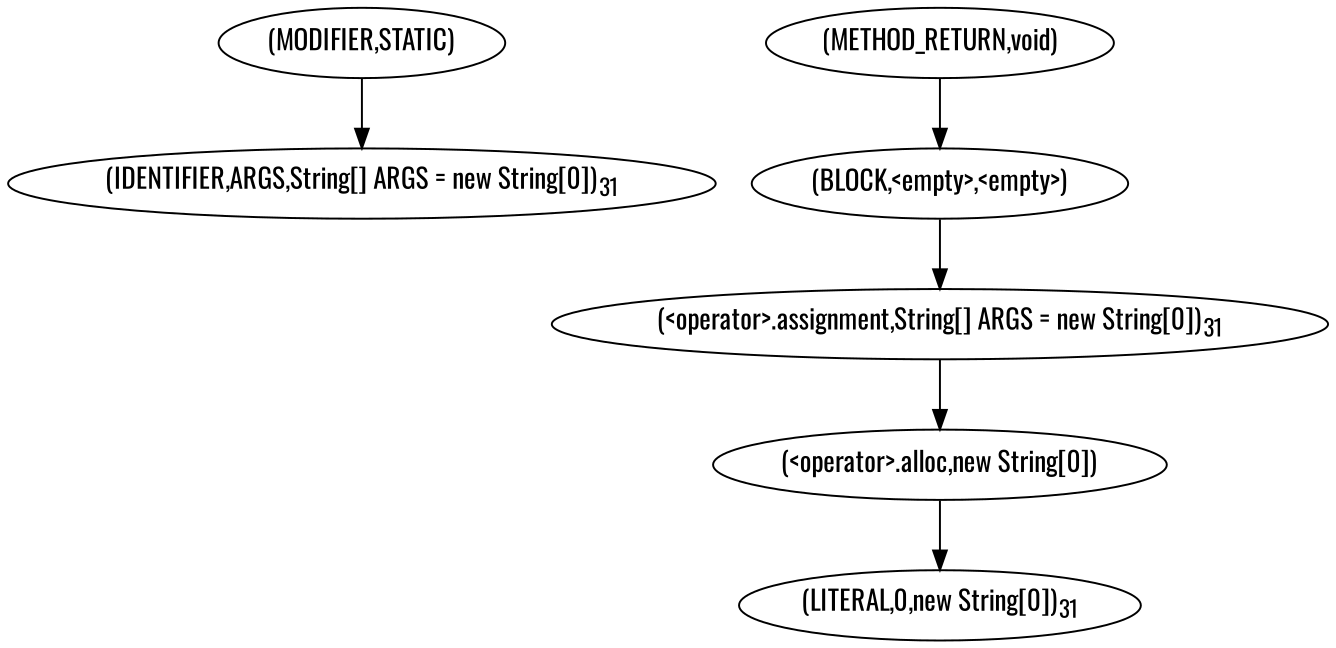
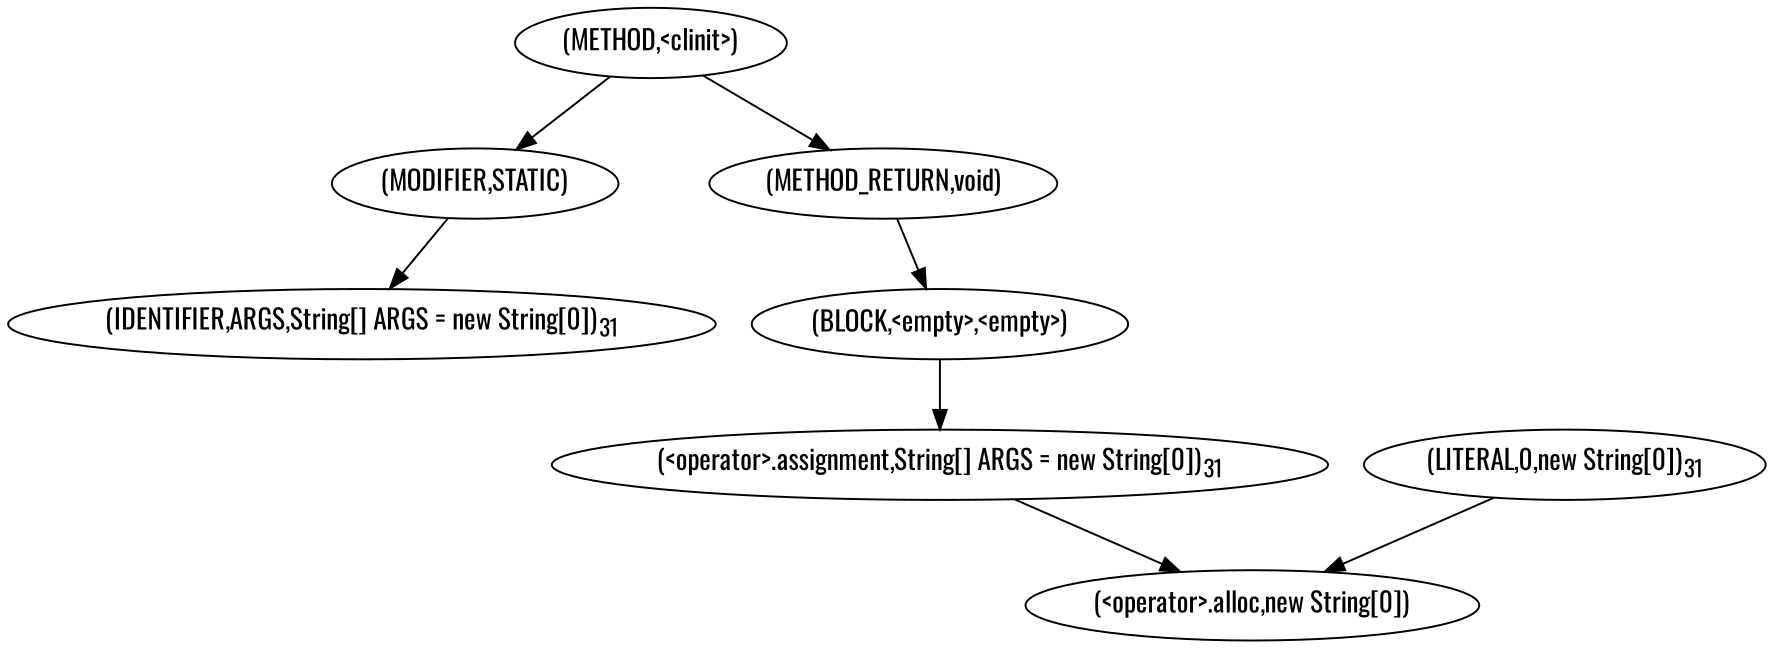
node "(METHOD,<clinit>)": added
edge "(<operator>.alloc,new String[0])" -> "(LITERAL,0,new String[0])": reversed
